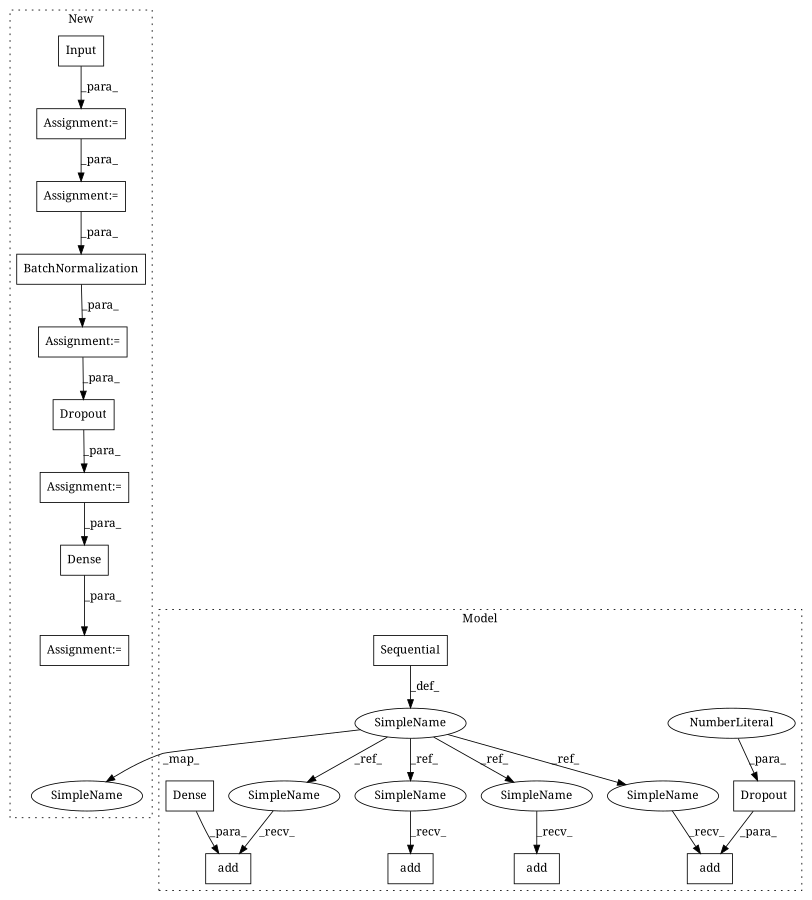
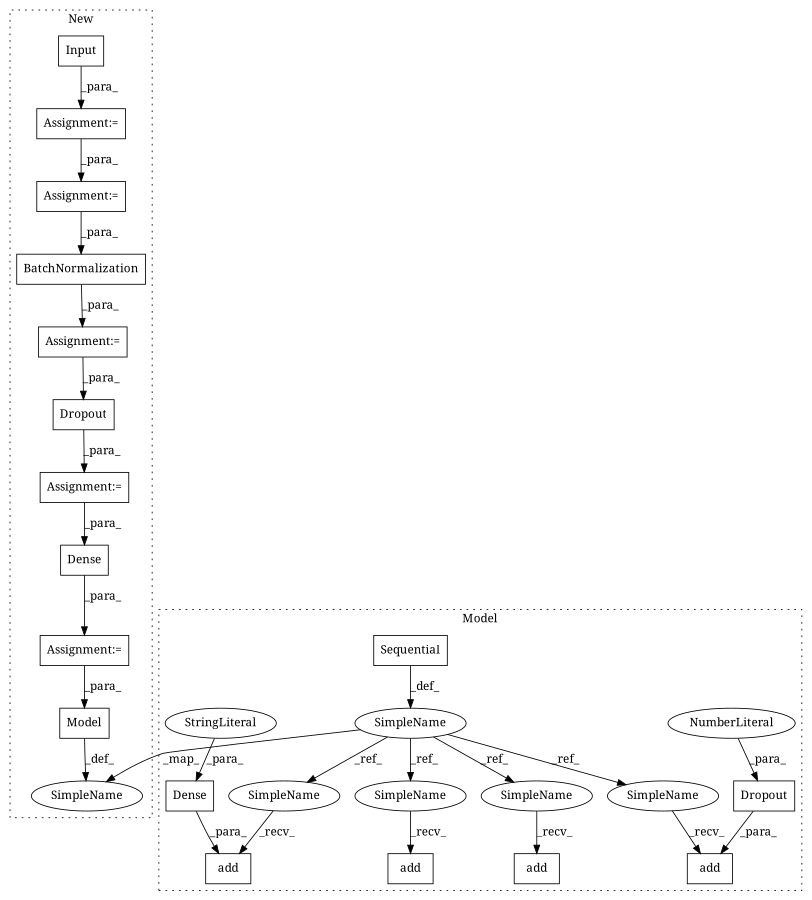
node "Model": added
node "StringLiteral": added
